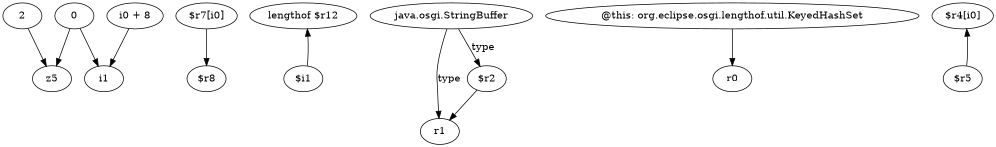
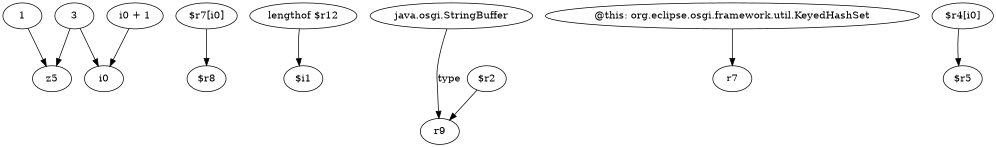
node "2": label "2" -> "1"
node "0": label "0" -> "3"
node "i0 + 8": label "i0 + 8" -> "i0 + 1"
node "@this: org.eclipse.osgi.lengthof.util.KeyedHashSet": label "@this: org.eclipse.osgi.lengthof.util.KeyedHashSet" -> "@this: org.eclipse.osgi.framework.util.KeyedHashSet"
edge "java.osgi.StringBuffer" -> "$r2": removed, label "type"
edge "$i1" -> "lengthof $r12": reversed
edge "$r5" -> "$r4[i0]": reversed
node "i1": label "i1" -> "i0"
node "r0": label "r0" -> "r7"
node "r1": label "r1" -> "r9"
